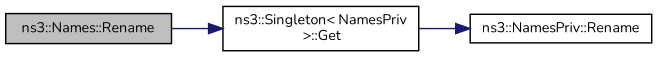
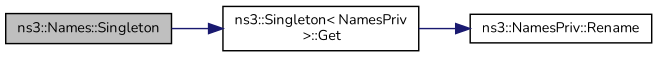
node "ns3::Names::Rename": label "ns3::Names::Rename" -> "ns3::Names::Singleton"
